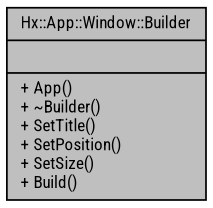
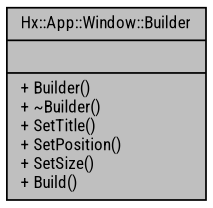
node "Hx::App::Window::Builder": text "+ App()" -> "+ Builder()"
